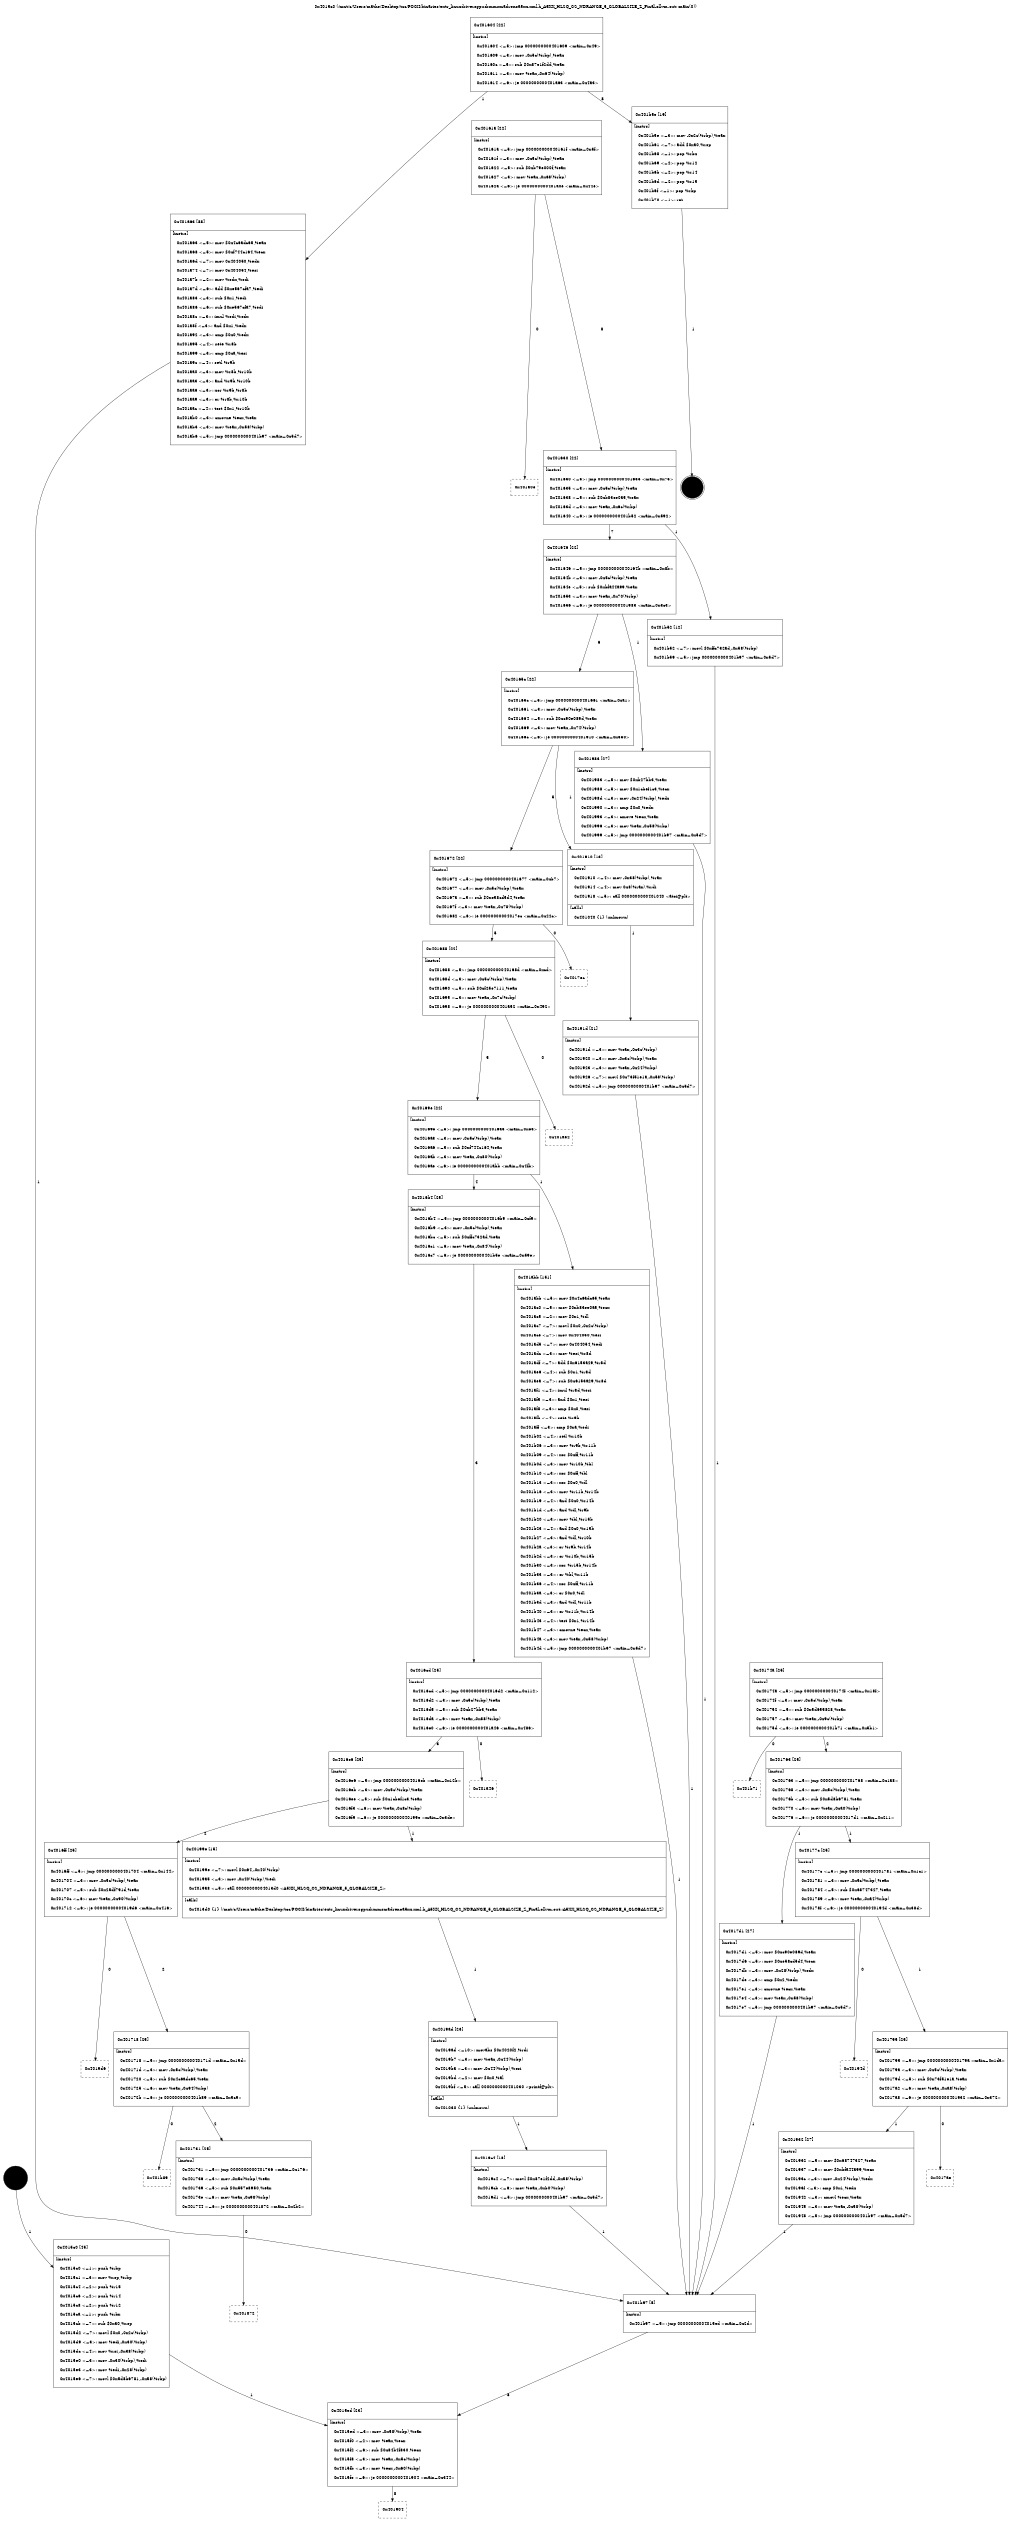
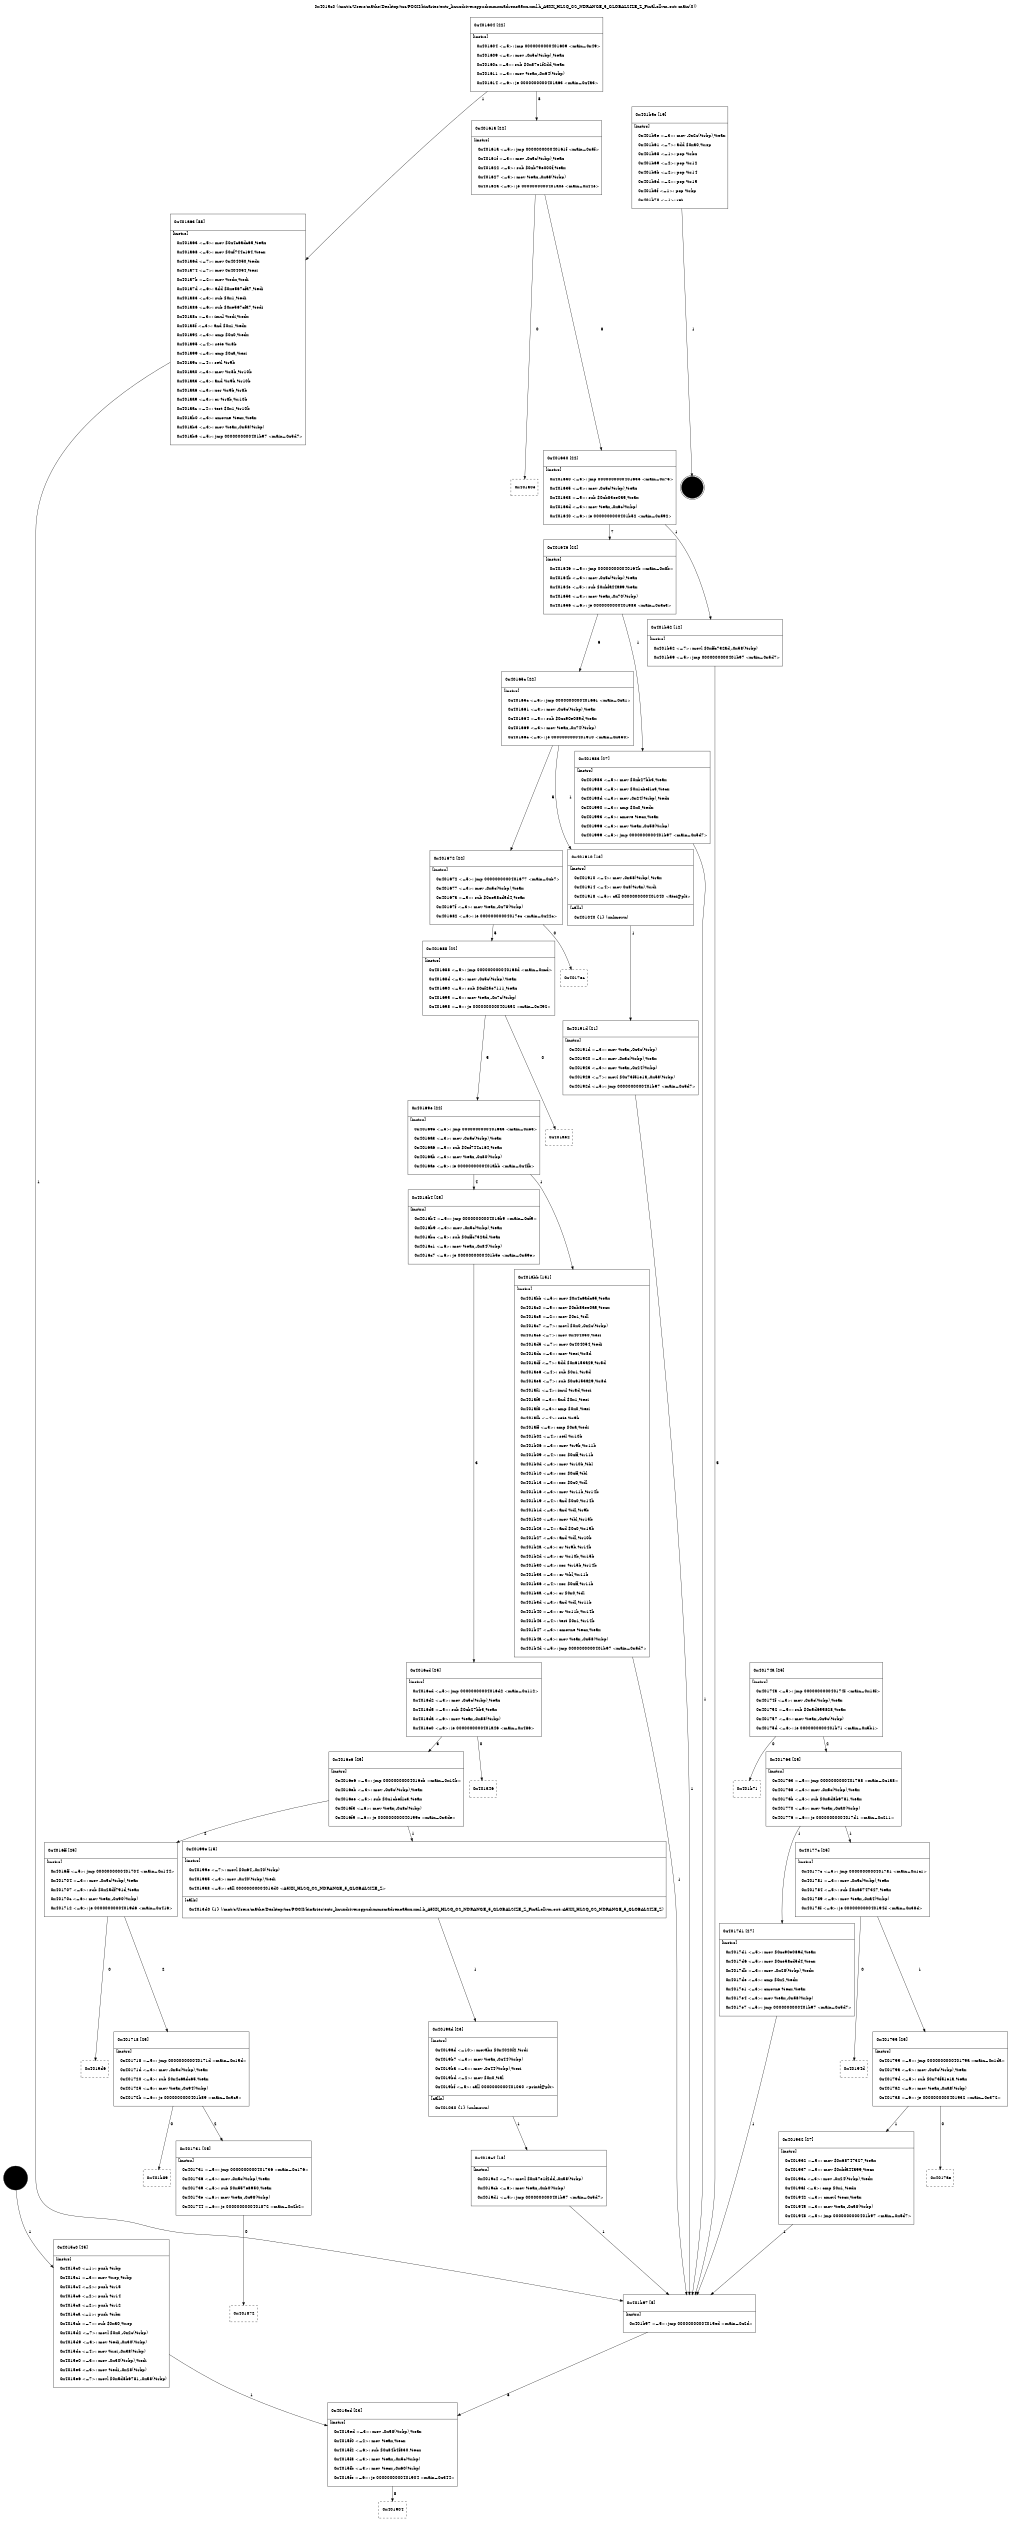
edge "0x401604 [22]" -> "0x401b5e [19]": now "0x401604 [22]" -> "0x40161a [22]"
edge "0x401b52 [12]" -> "0x401b97 [5]": label " 1" -> " 5"
